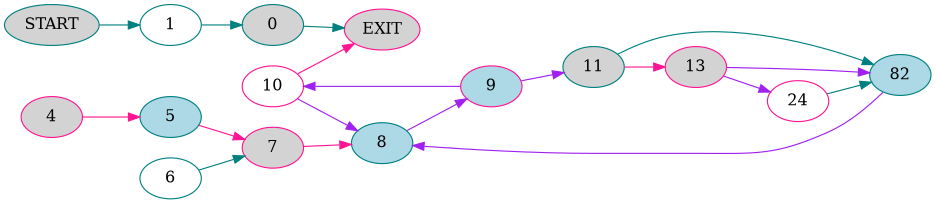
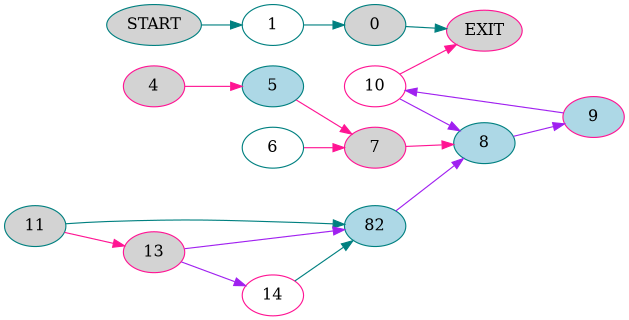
edge "9" -> "11": removed
node "24": label "24" -> "14"
edge "6" -> "7": color teal -> deeppink
